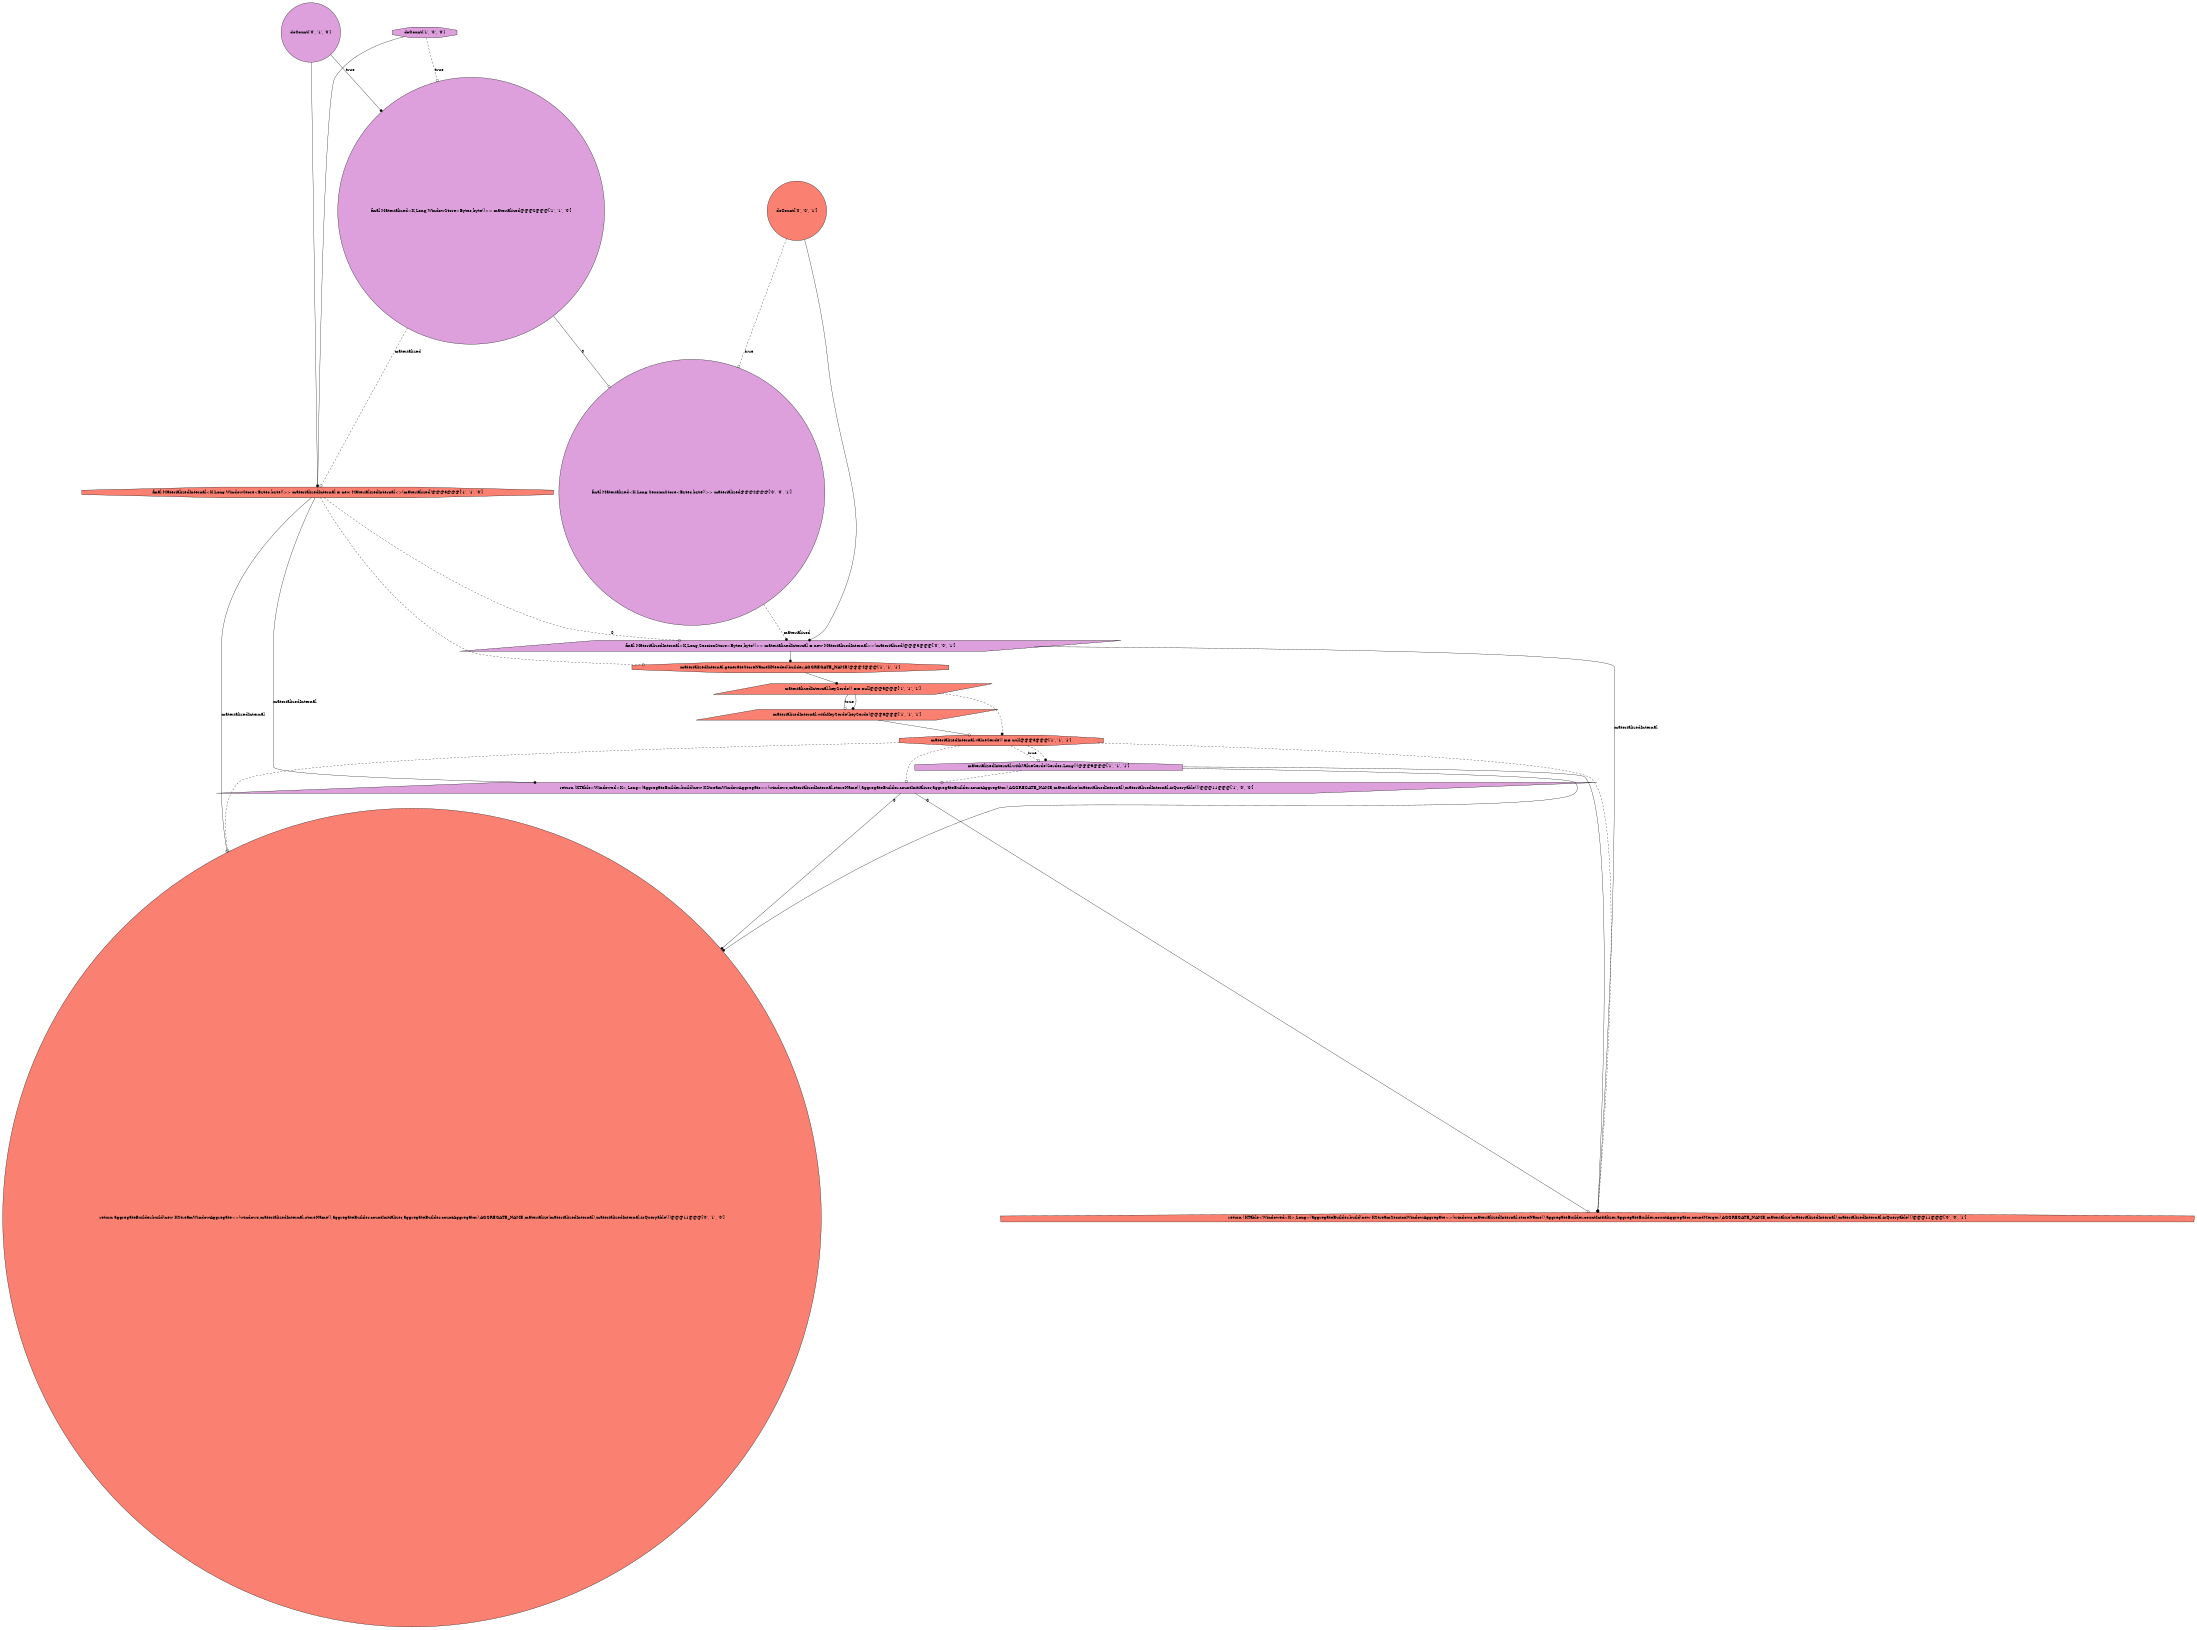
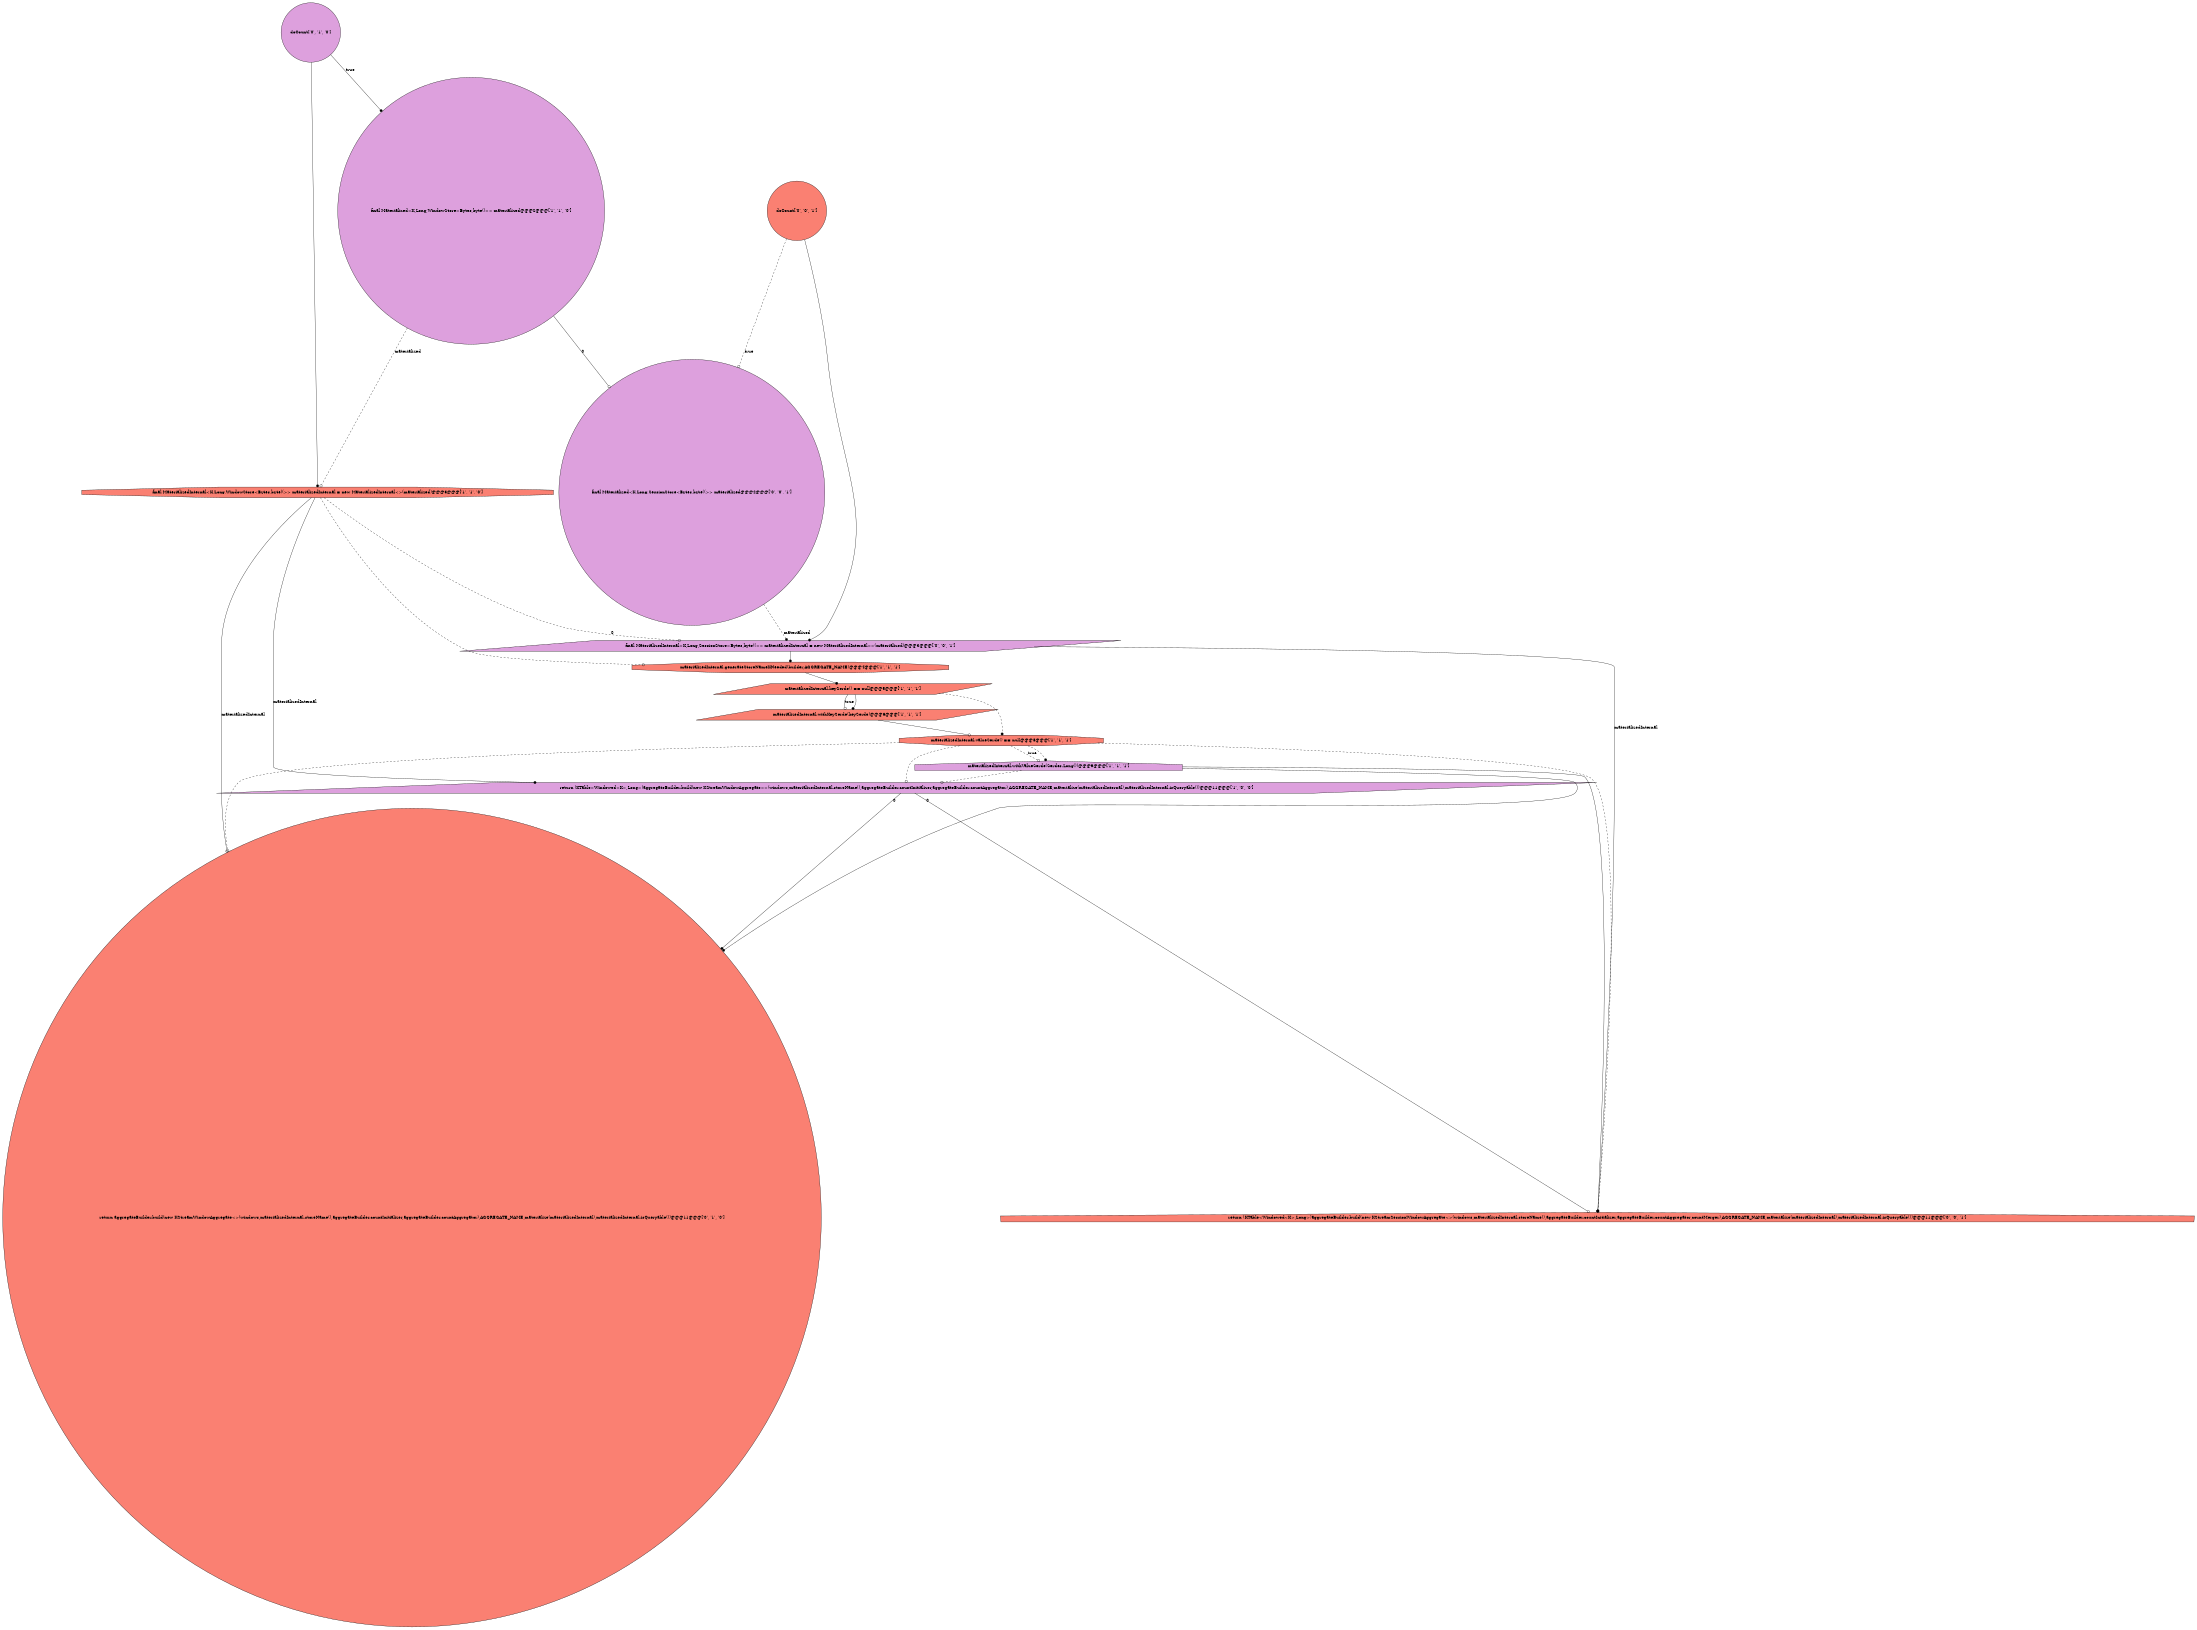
node "doCount['1', '0', '0']": removed
